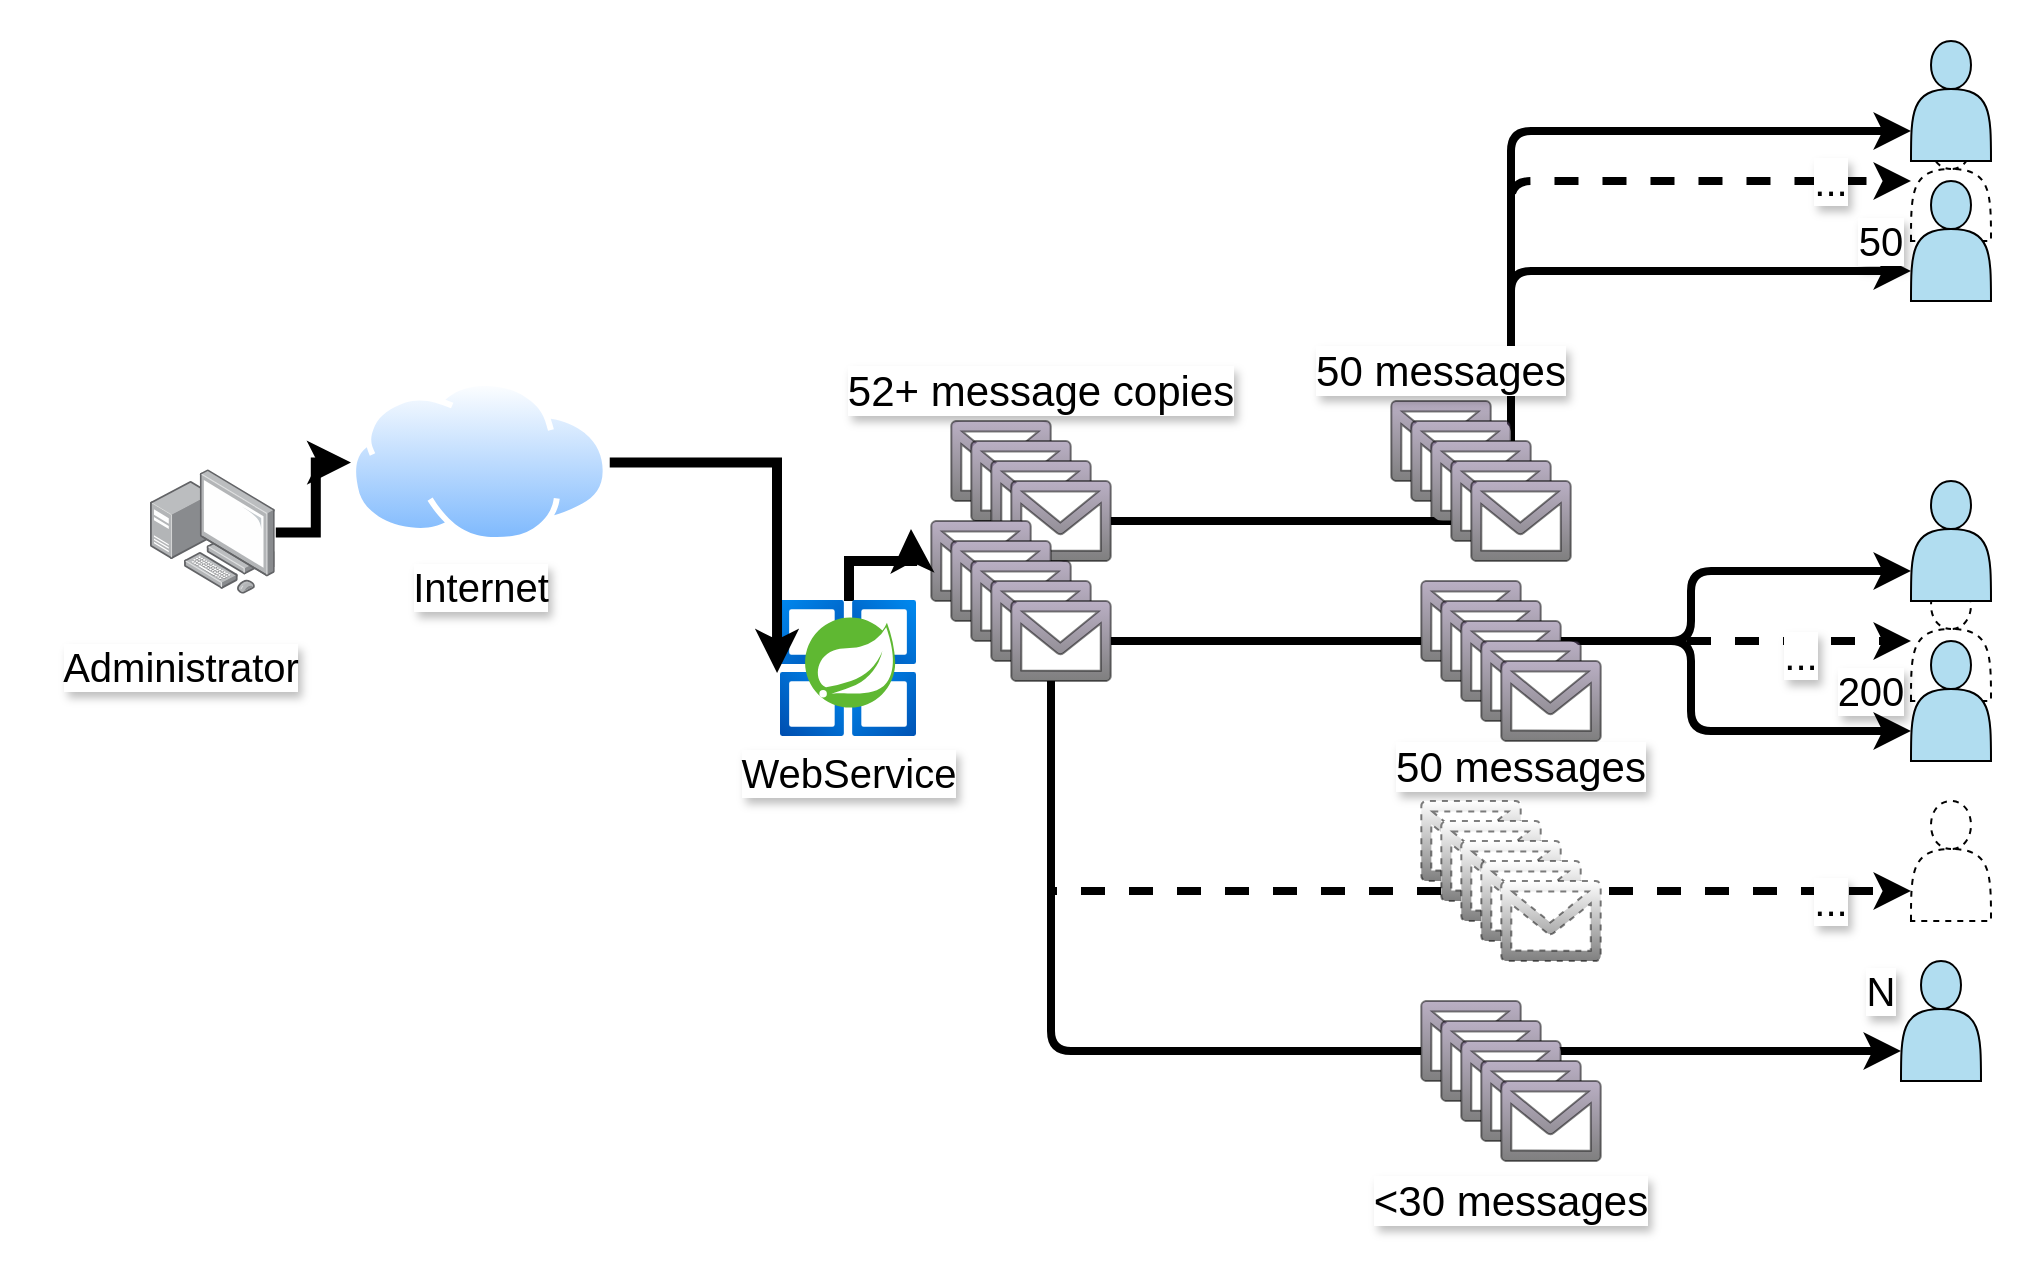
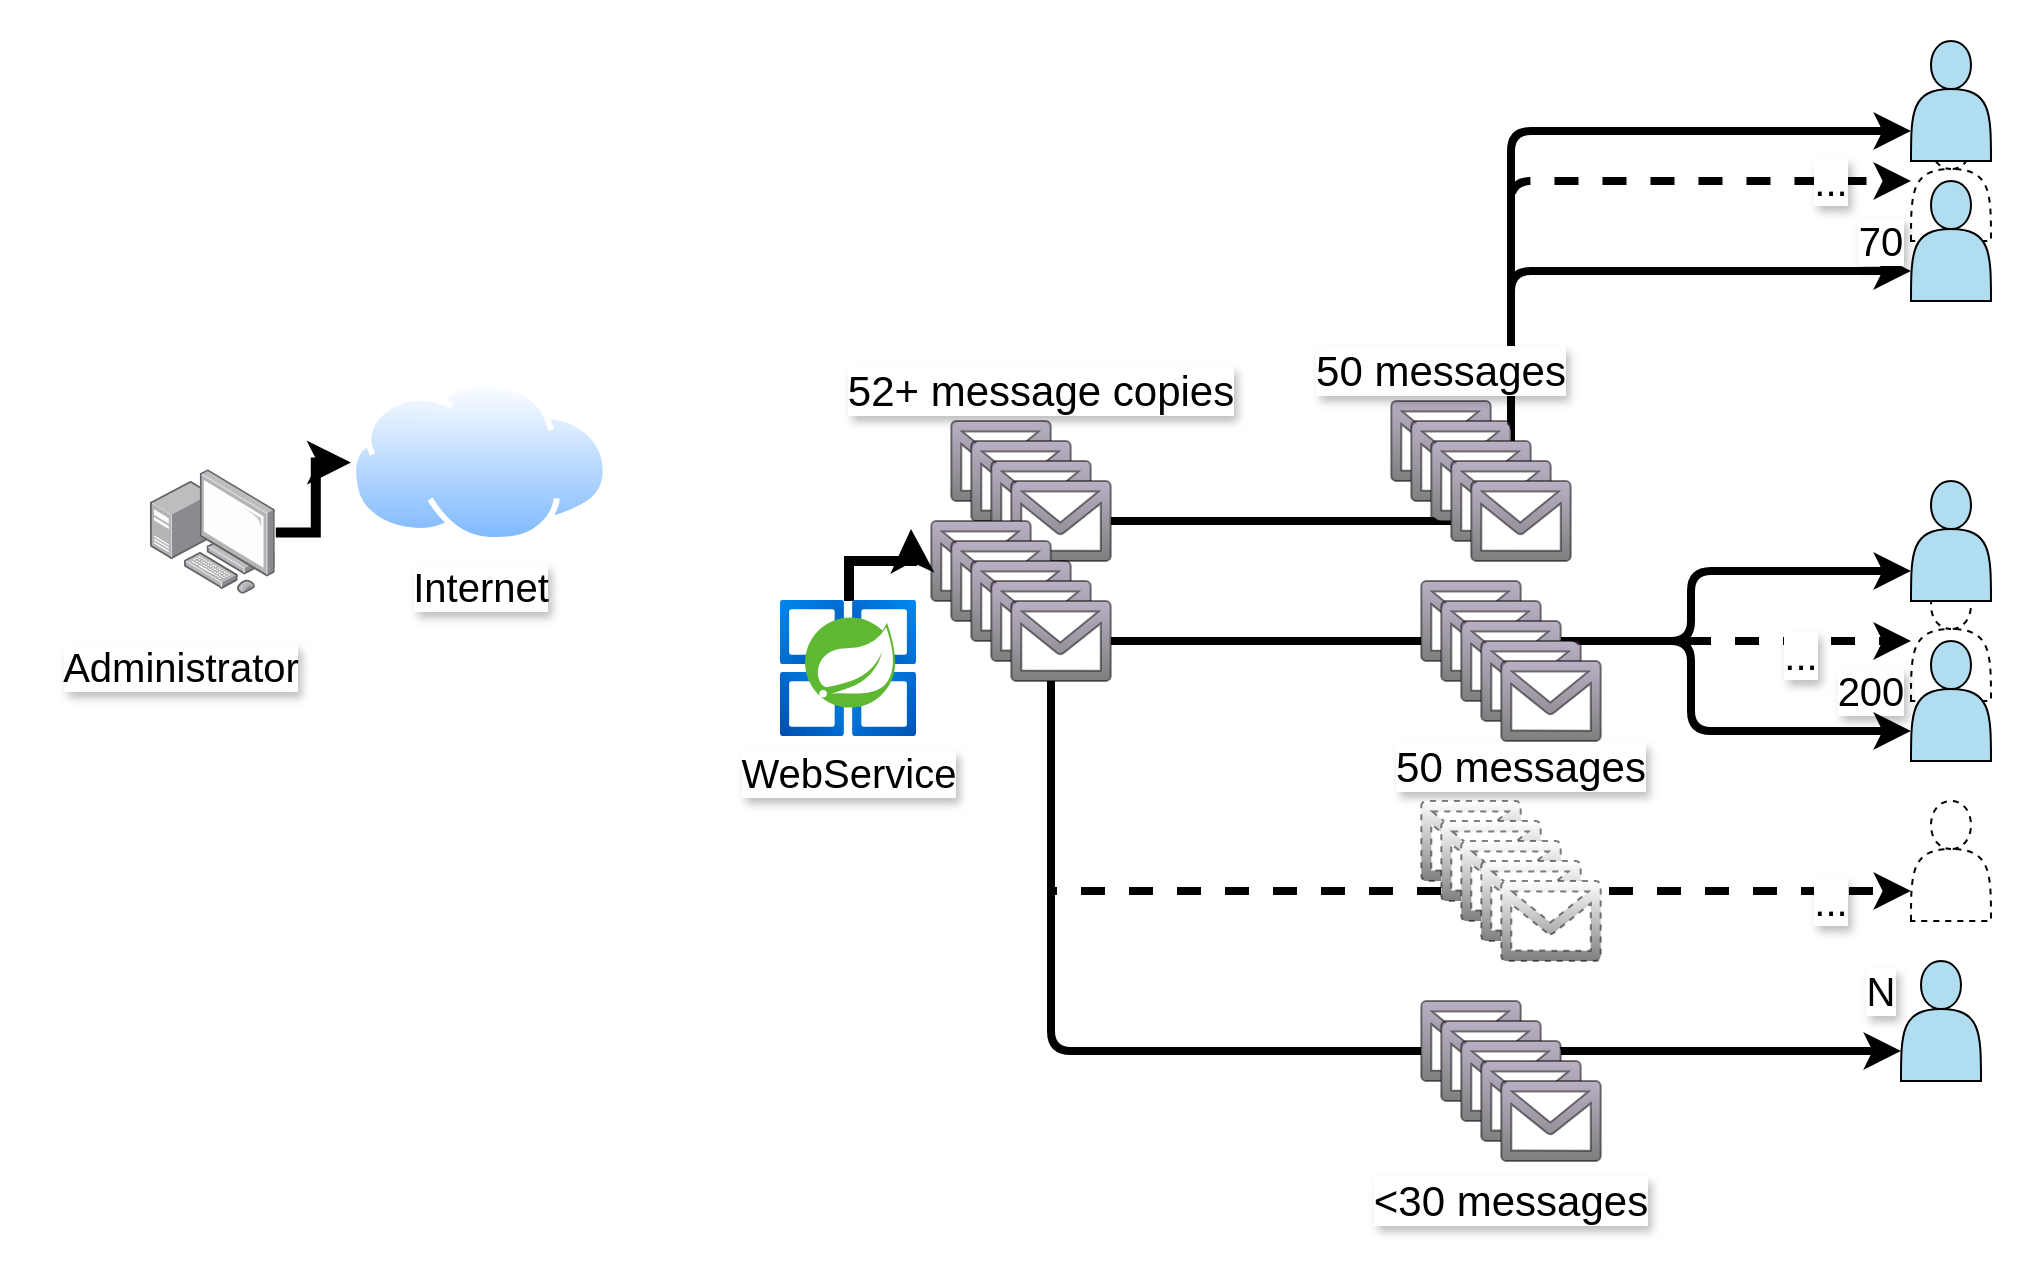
node "50": label "50" -> "70"
edge "Internet" -> "WebService": removed
